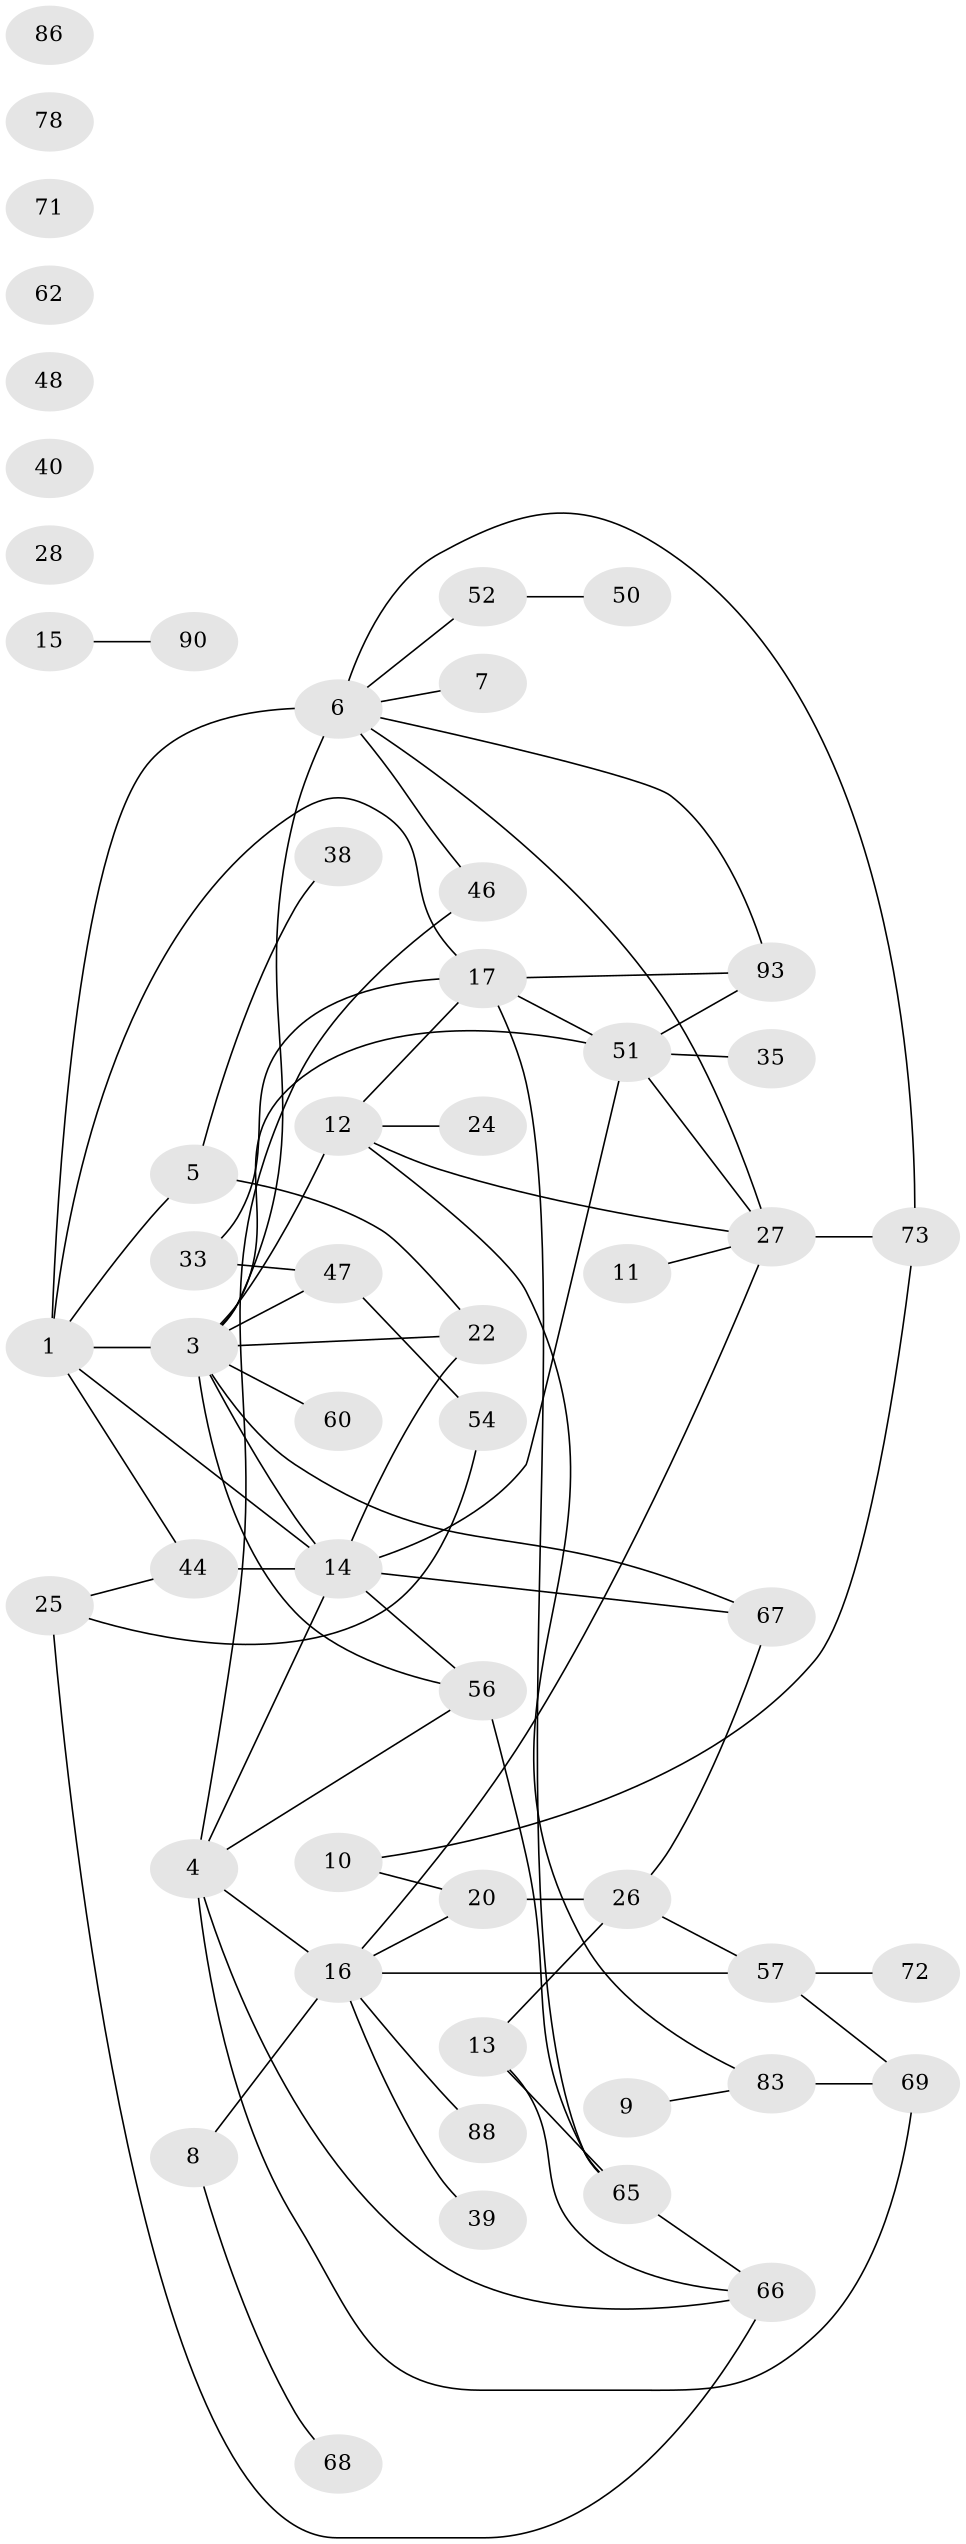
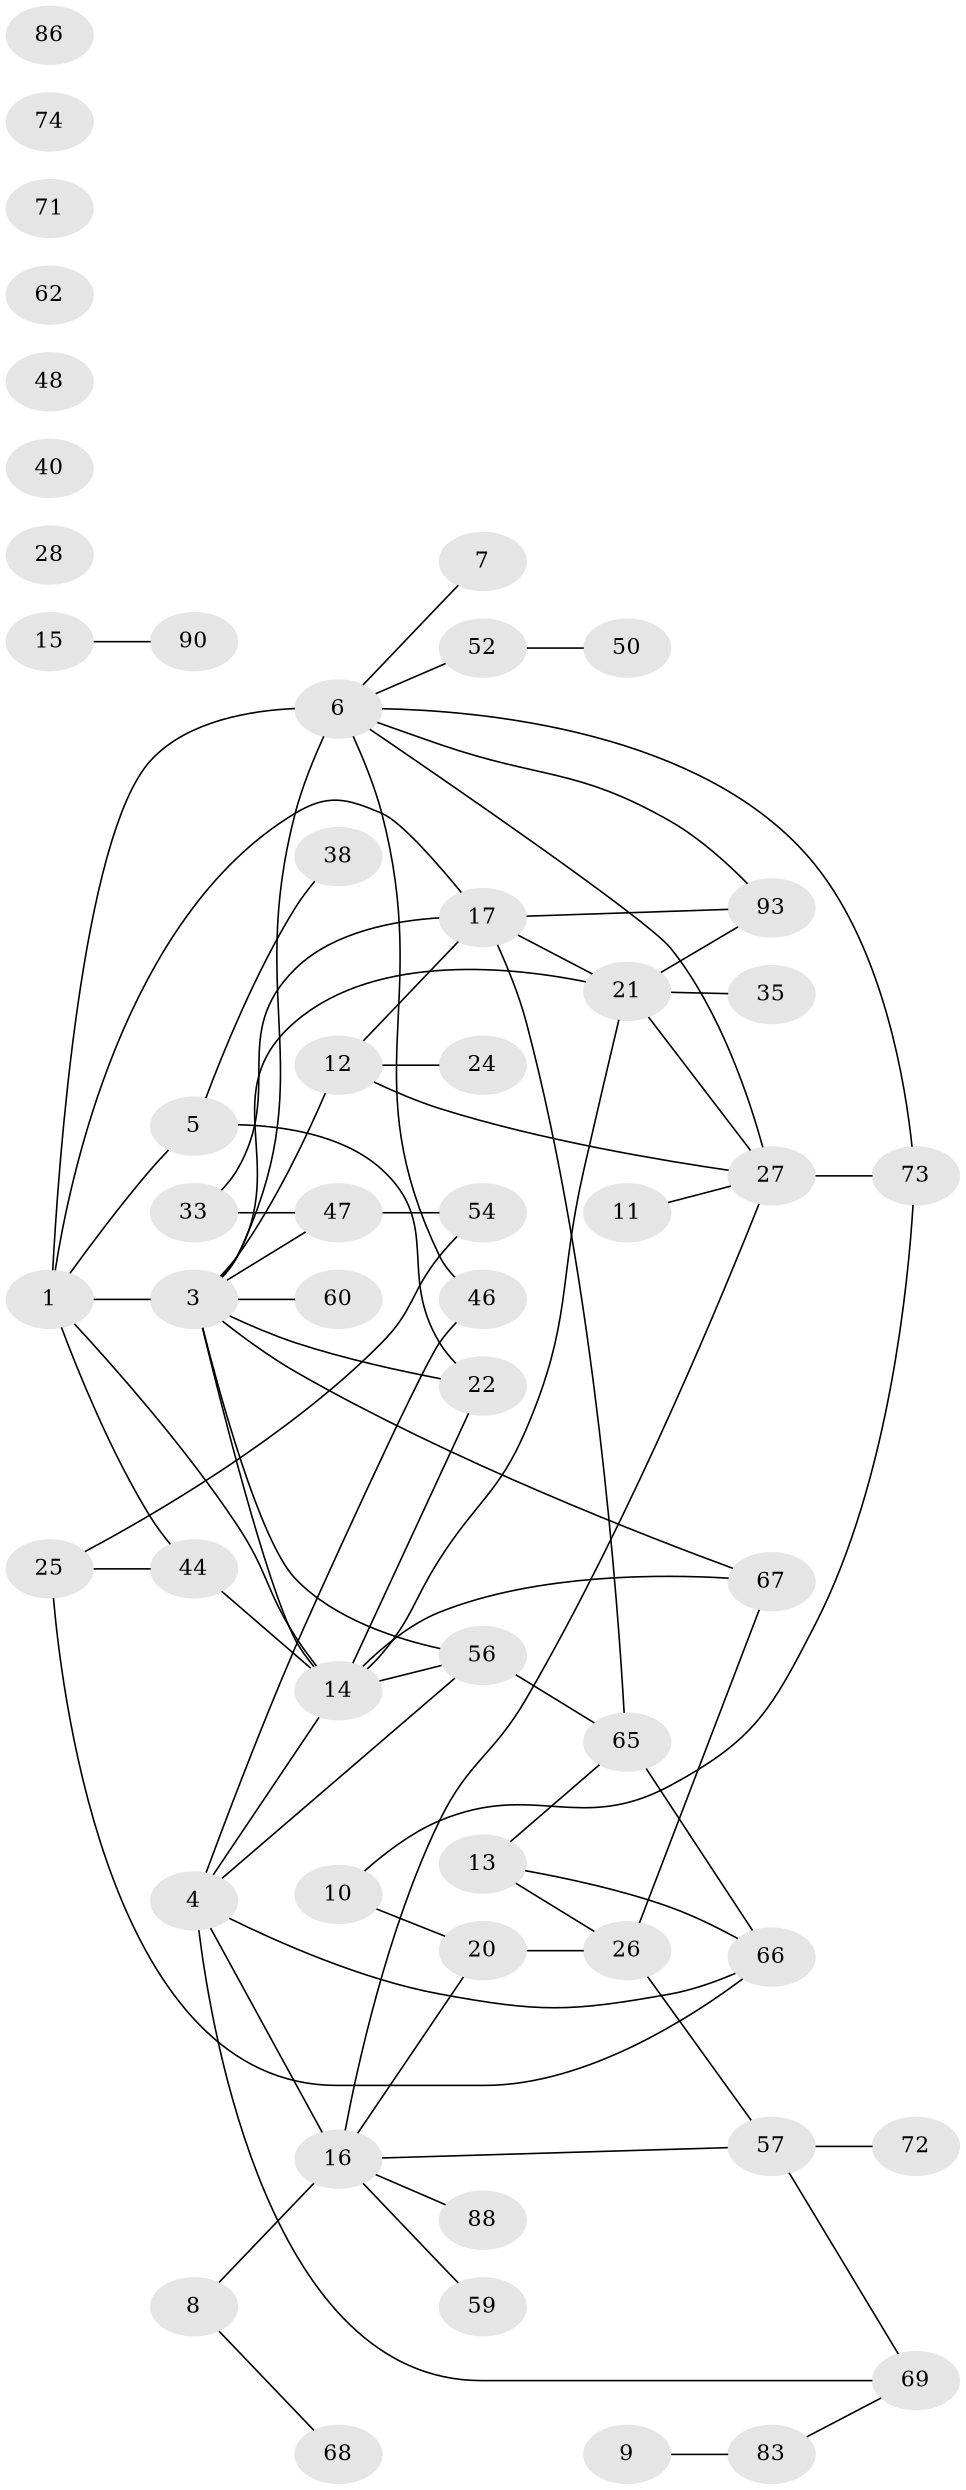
node "78": label "78" -> "74"
node "51": label "51" -> "21"
edge "12" -- "83": removed
node "39": label "39" -> "59"
